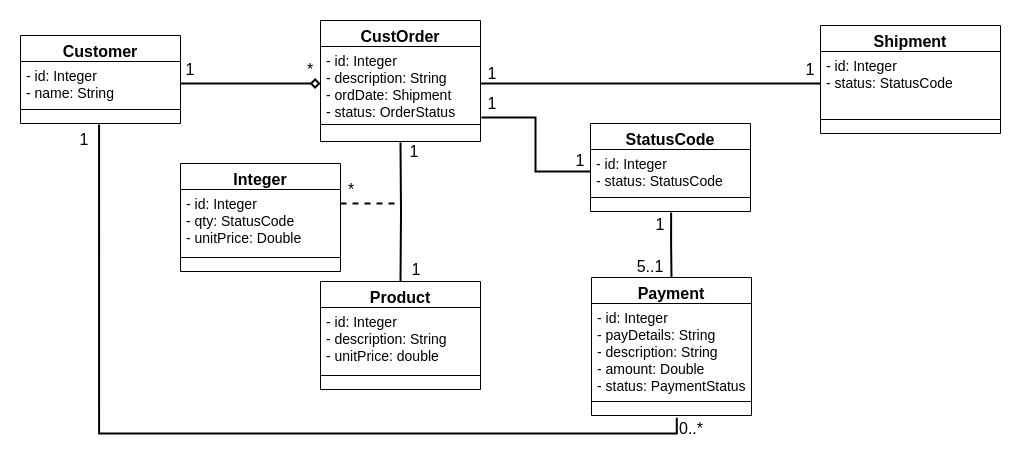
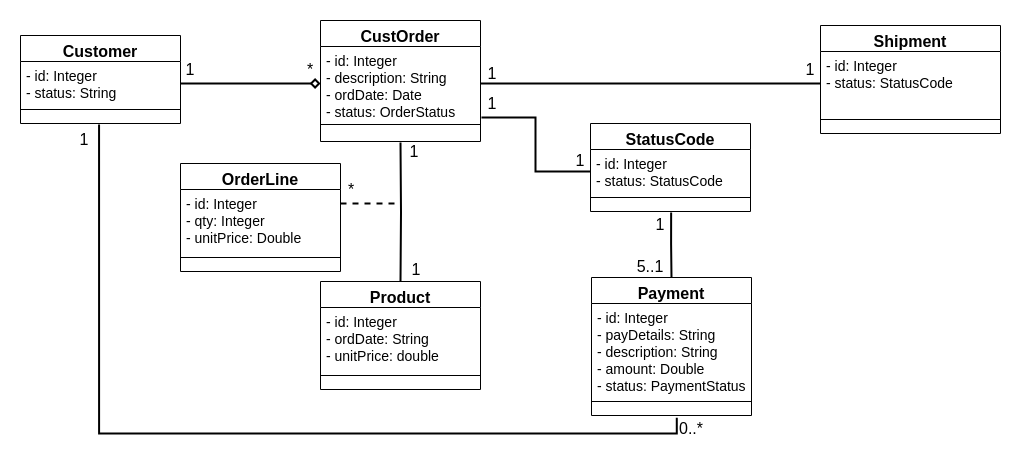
node "- id: Integer - description: String - ordDate: Shipment - status: OrderStatus": label "- id: Integer - description: String - ordDate: Shipment - status: OrderStatus" -> "- id: Integer - description: String - ordDate: Date - status: OrderStatus"
node "- id: Integer - name: String": label "- id: Integer - name: String" -> "- id: Integer - status: String"
node "Integer": label "Integer" -> "OrderLine"
node "- id: Integer - qty: StatusCode - unitPrice: Double": label "- id: Integer - qty: StatusCode - unitPrice: Double" -> "- id: Integer - qty: Integer - unitPrice: Double"
node "- id: Integer - description: String - unitPrice: double": label "- id: Integer - description: String - unitPrice: double" -> "- id: Integer - ordDate: String - unitPrice: double"
